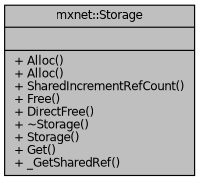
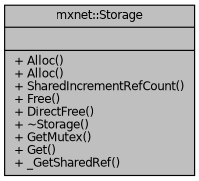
node "mxnet::Storage": text "+ Storage()" -> "+ GetMutex()"
